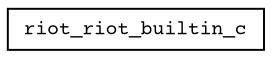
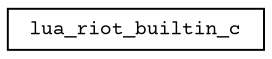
node "riot_riot_builtin_c": label "riot_riot_builtin_c" -> "lua_riot_builtin_c"
